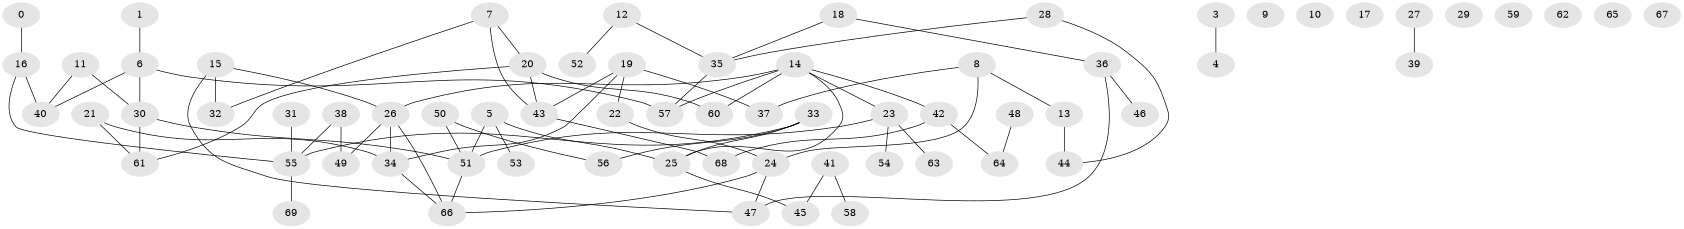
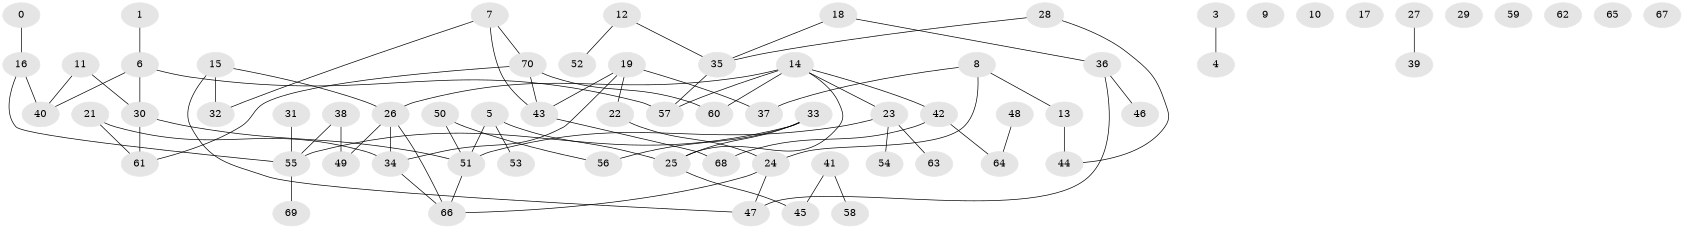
node "20": label "20" -> "70"
